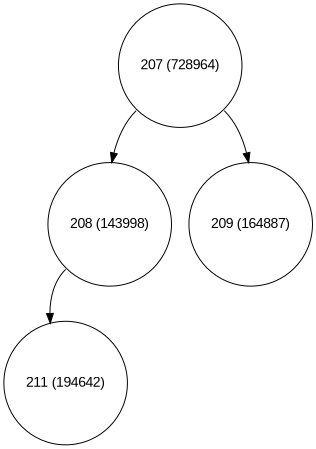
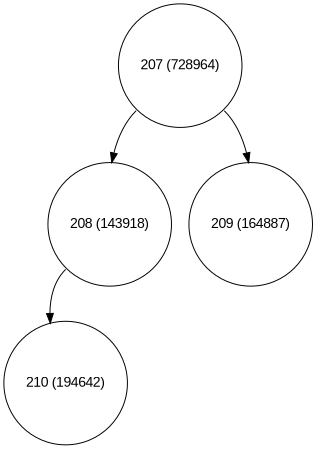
node "208 (143998)": label "208 (143998)" -> "208 (143918)"
node "211 (194642)": label "211 (194642)" -> "210 (194642)"
